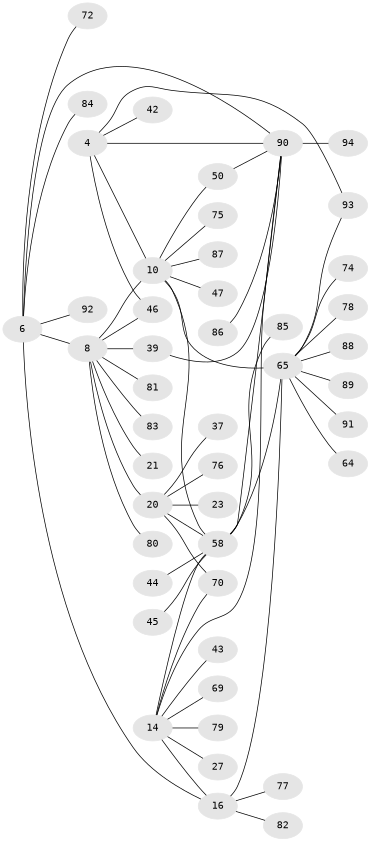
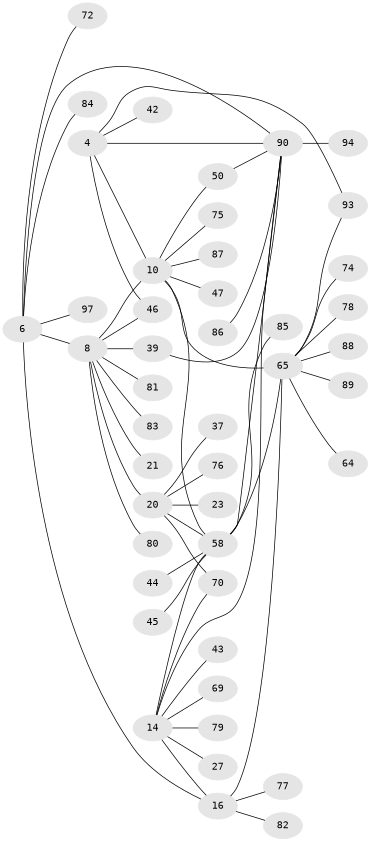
node "92": label "92" -> "97"
node "91": removed
